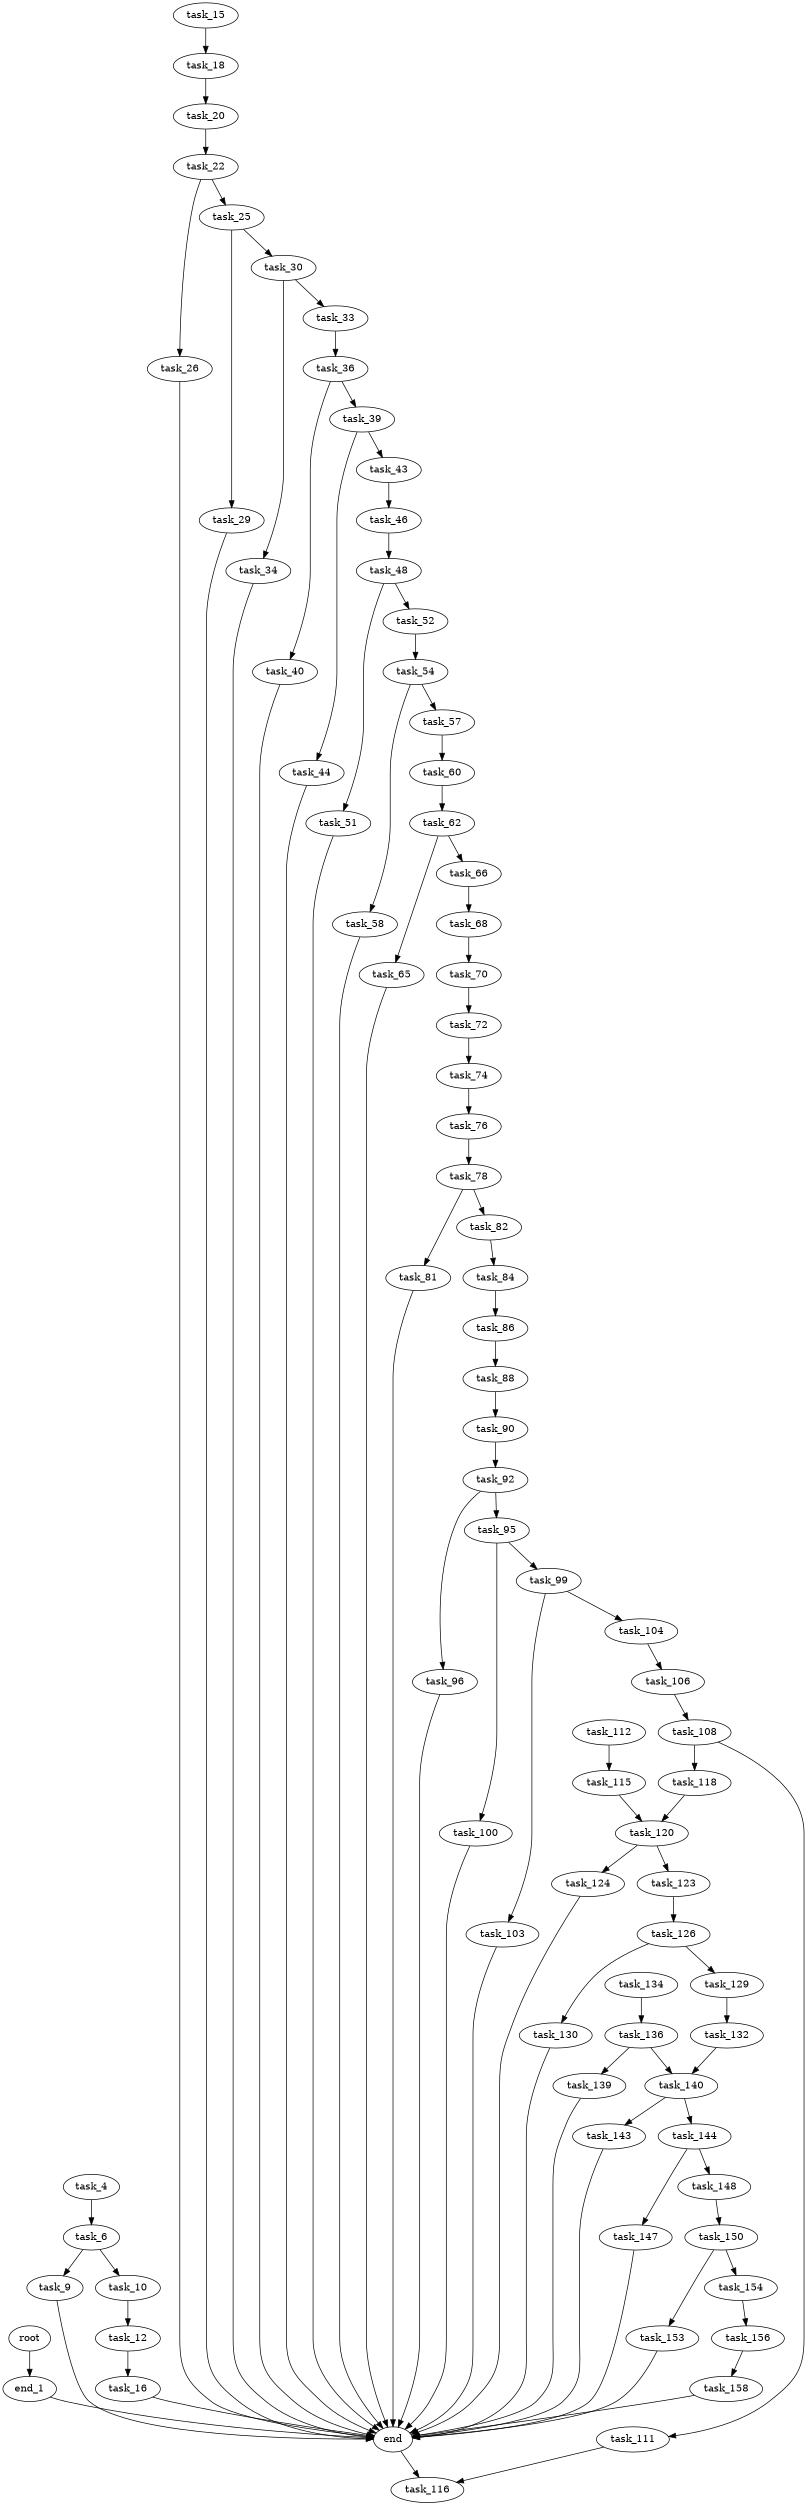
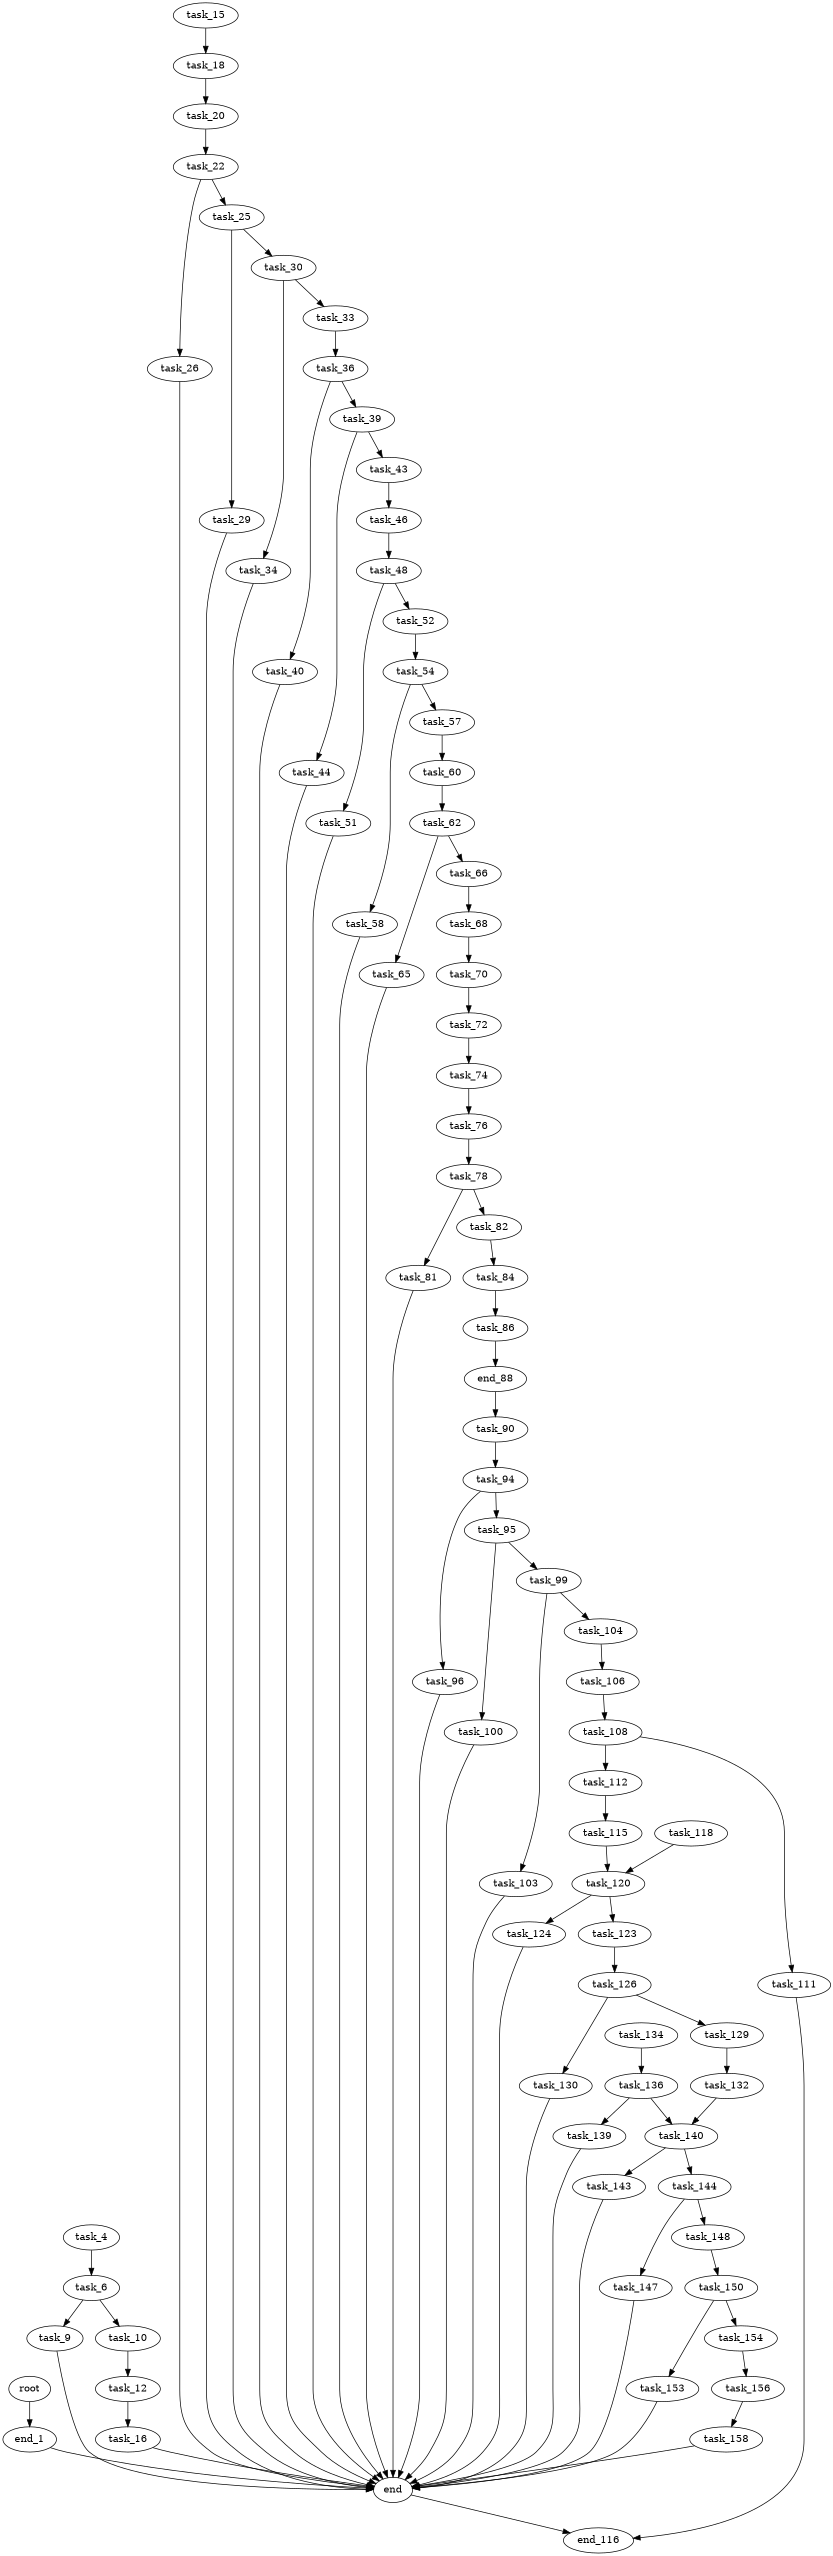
node "task_88": label "task_88" -> "end_88"
node "task_92": label "task_92" -> "task_94"
edge "task_108" -> "task_118": now "task_108" -> "task_112"
node "task_116": label "task_116" -> "end_116"
